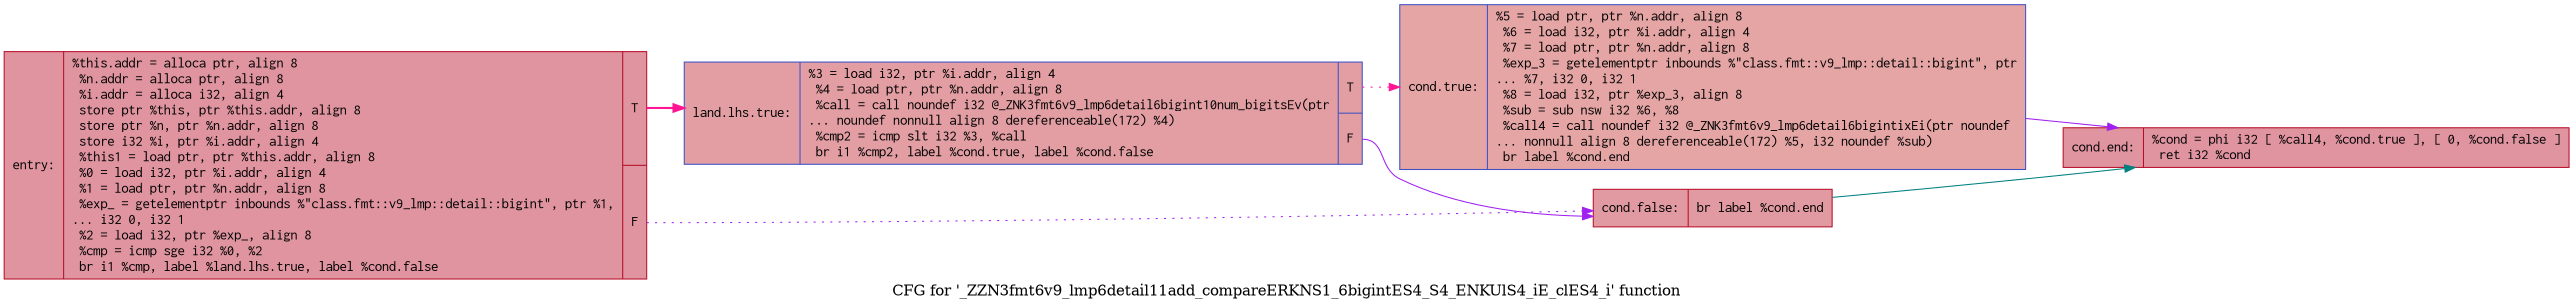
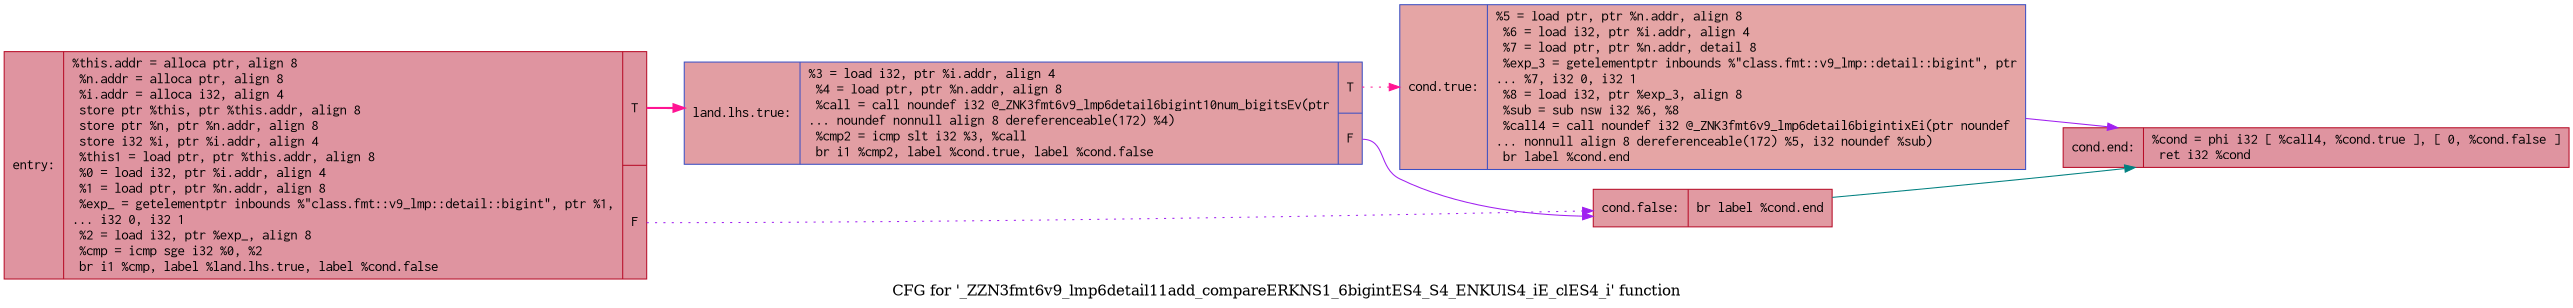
node "cond.true:": text "%7 = load ptr, ptr %n.addr, align 8" -> "%7 = load ptr, ptr %n.addr, detail 8"
